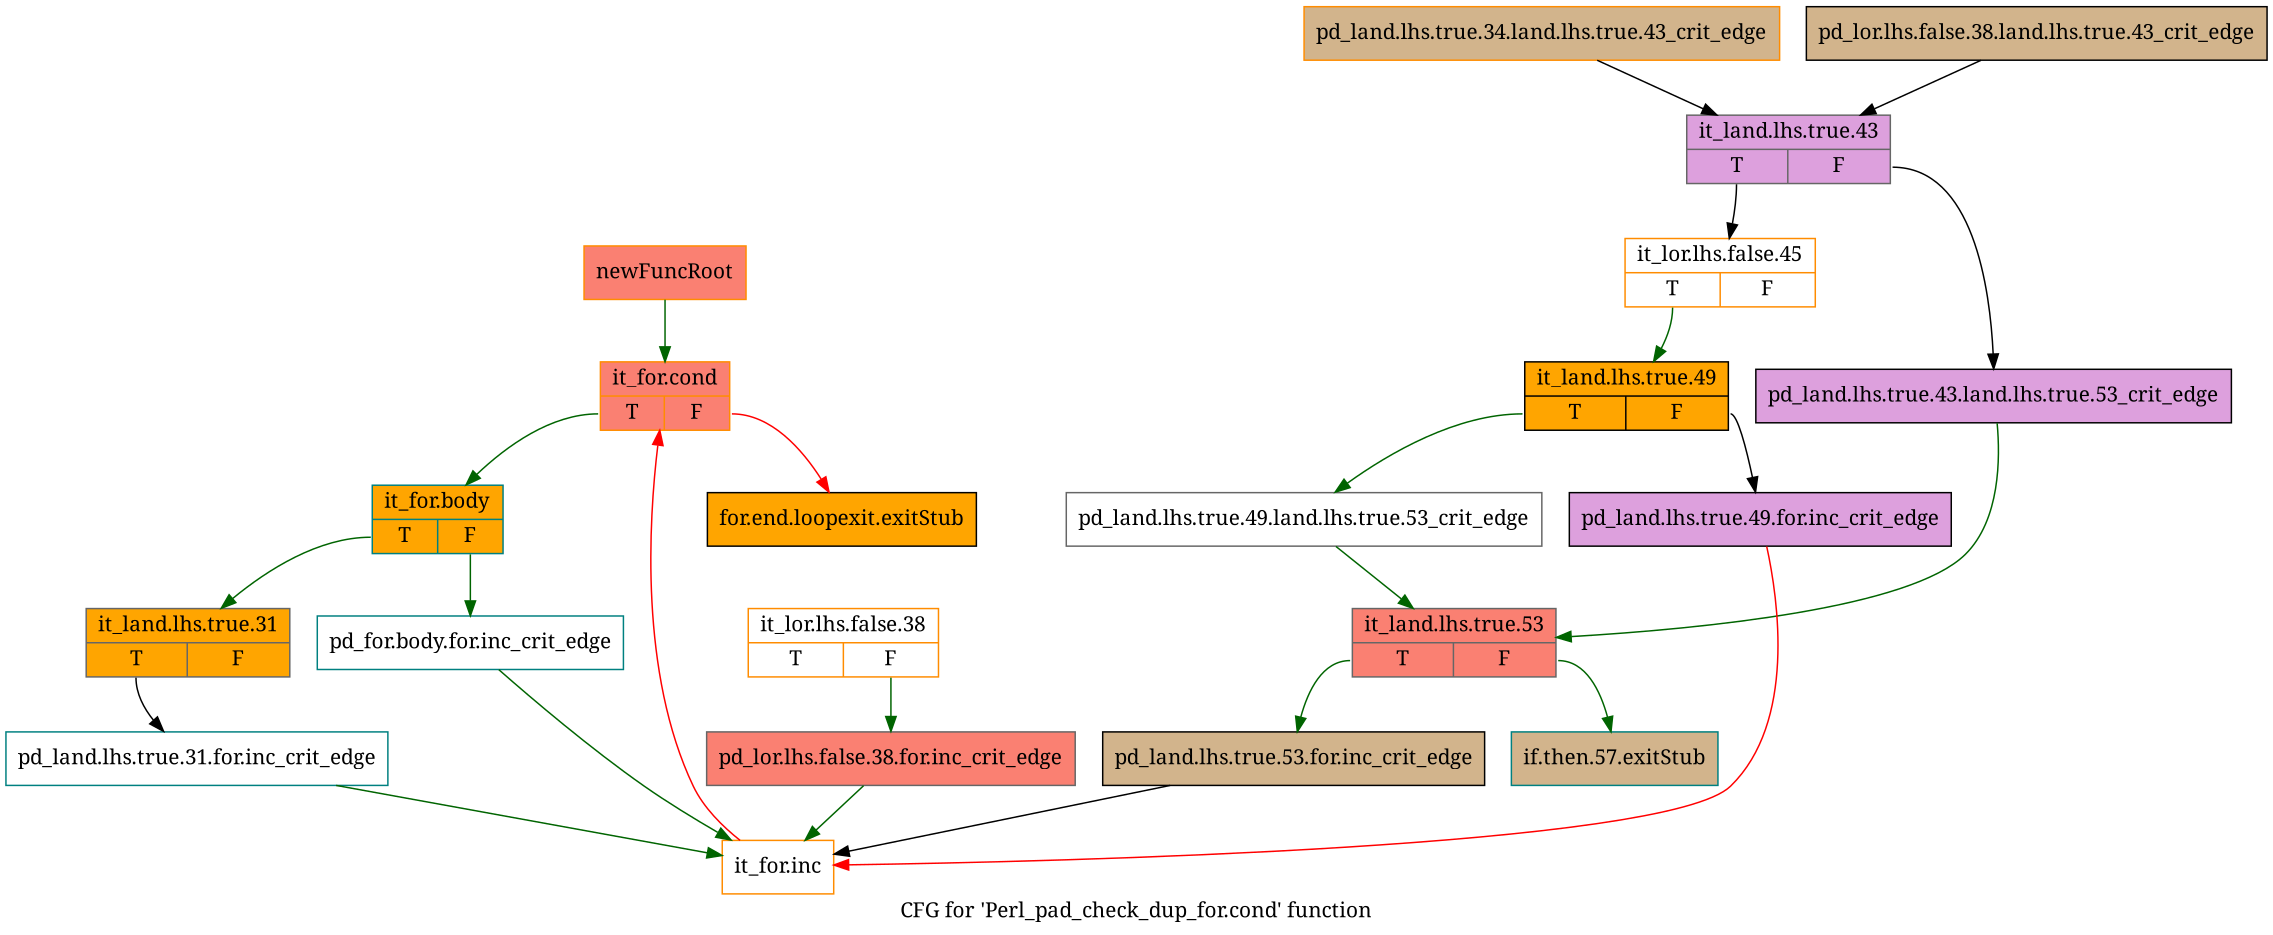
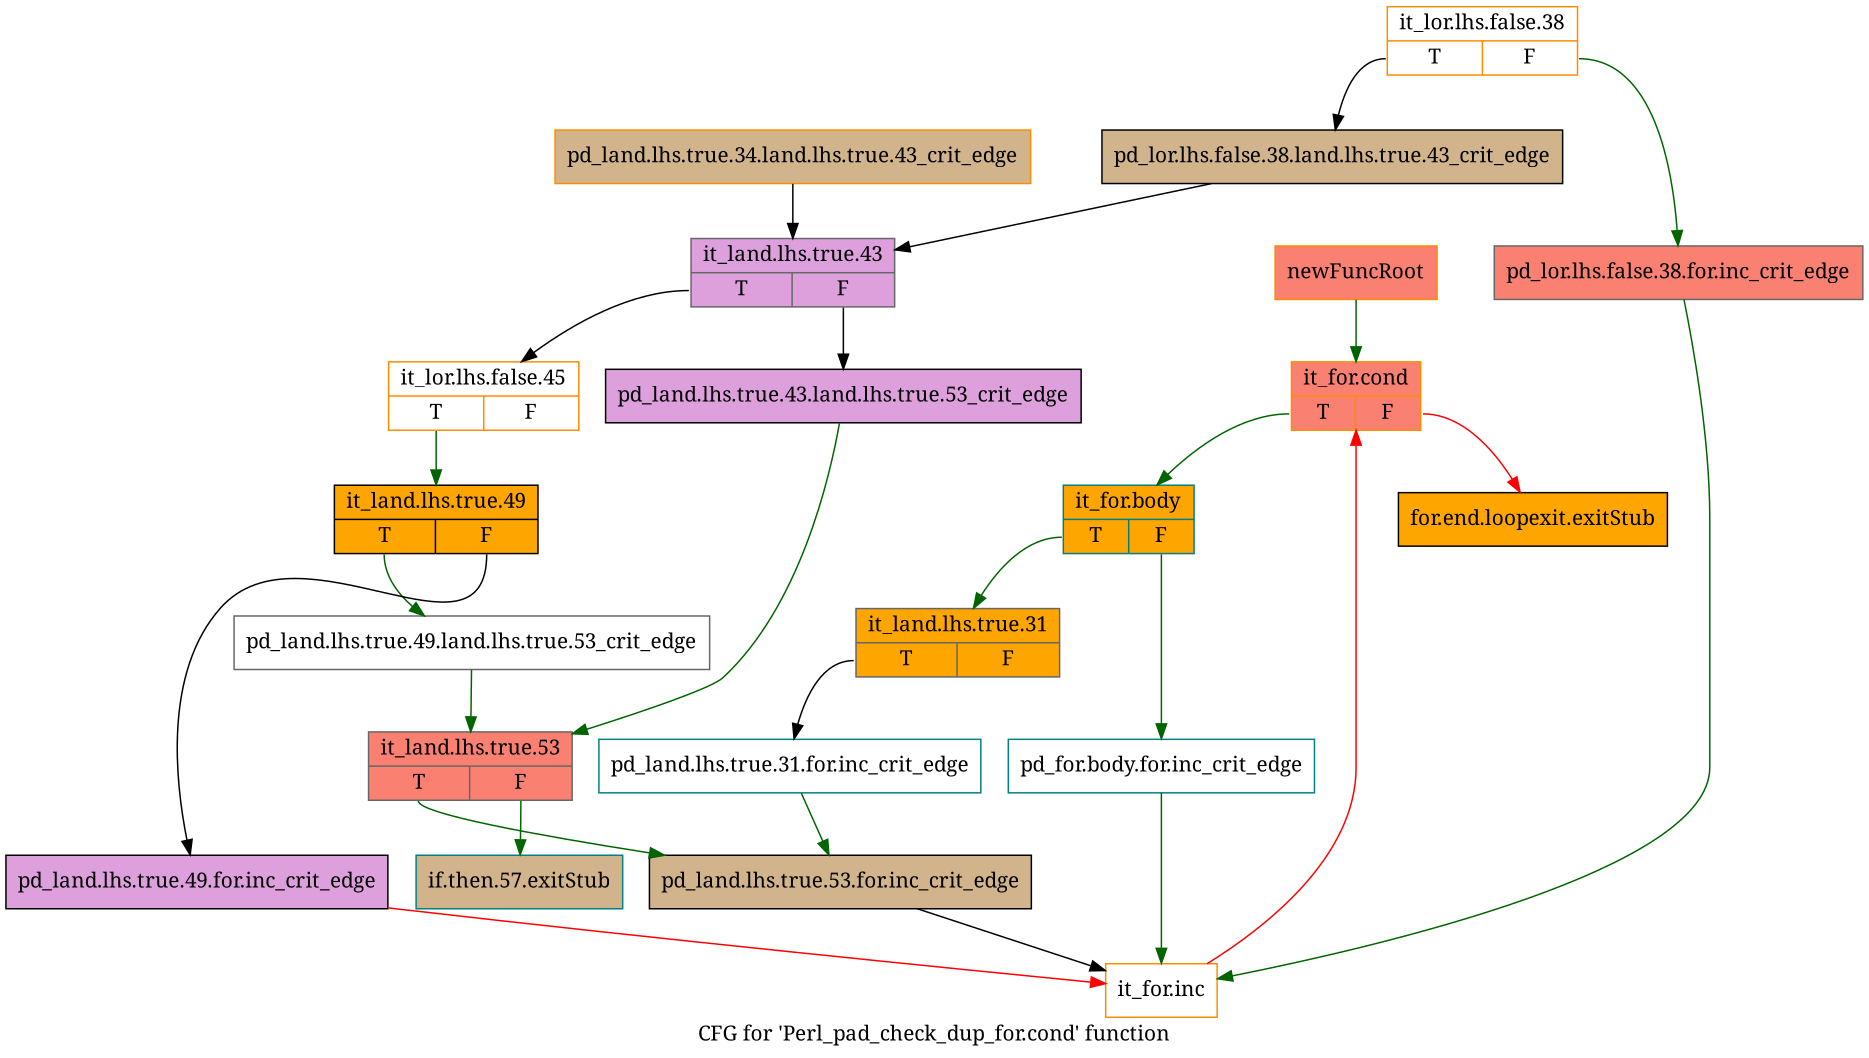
edge "it_lor.lhs.false.38" -> "pd_lor.lhs.false.38.land.lhs.true.43_crit_edge": added
edge "pd_land.lhs.true.31.for.inc_crit_edge" -> "it_for.inc": now "pd_land.lhs.true.31.for.inc_crit_edge" -> "pd_land.lhs.true.53.for.inc_crit_edge"
